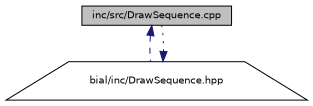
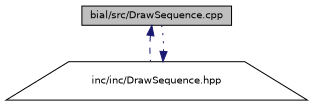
node "inc/src/DrawSequence.cpp": label "inc/src/DrawSequence.cpp" -> "bial/src/DrawSequence.cpp"
node "bial/inc/DrawSequence.hpp": label "bial/inc/DrawSequence.hpp" -> "inc/inc/DrawSequence.hpp"
